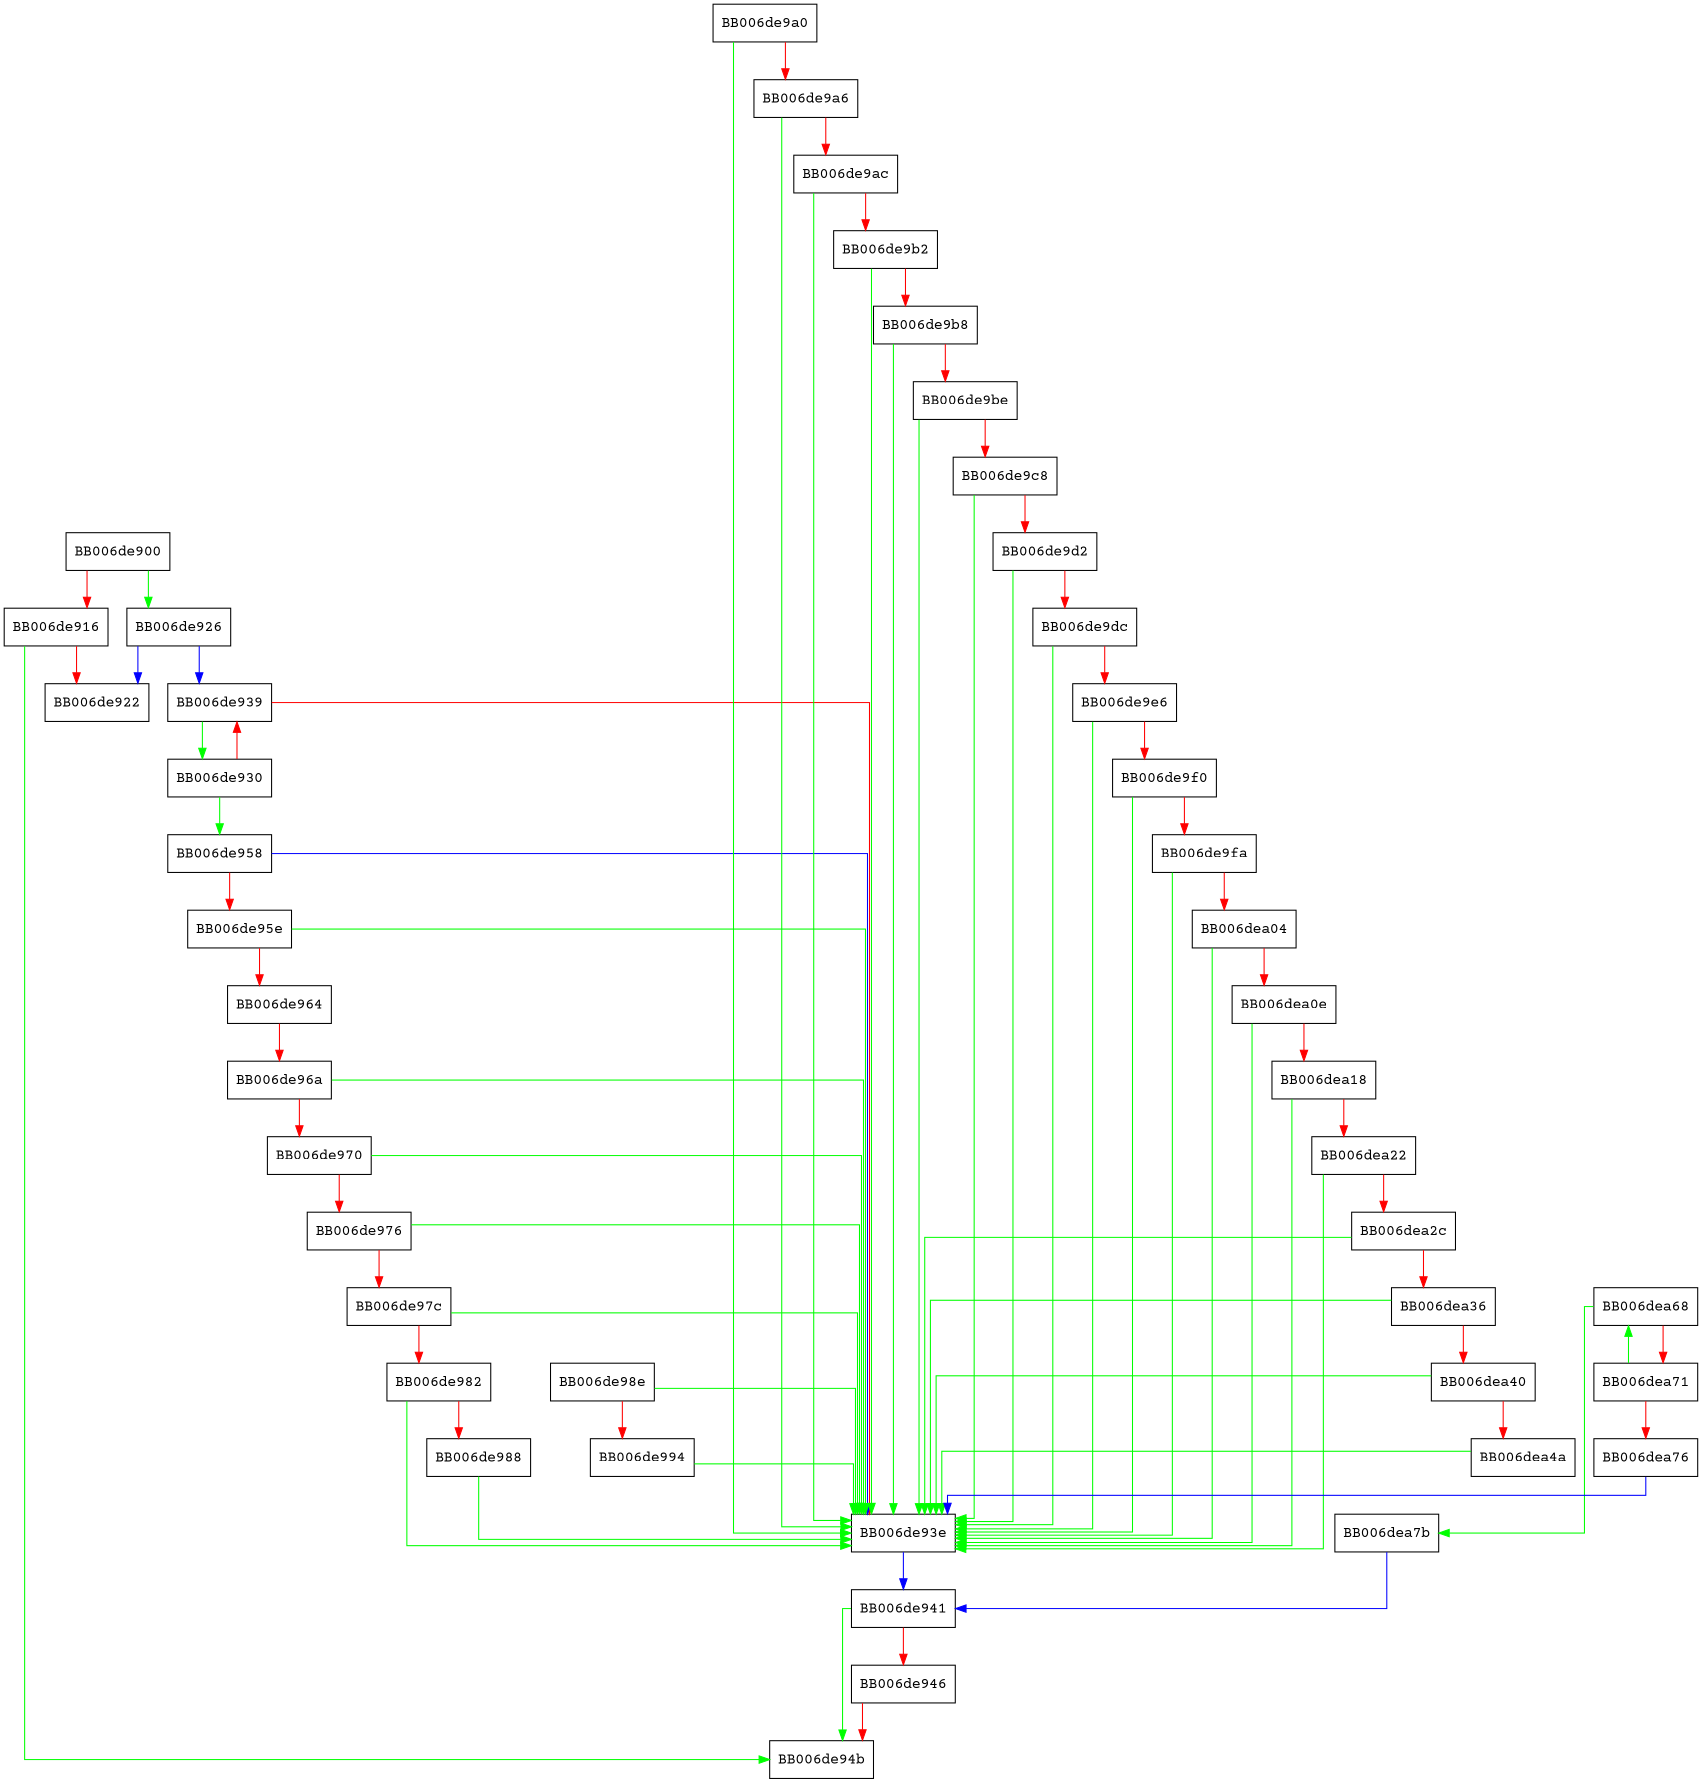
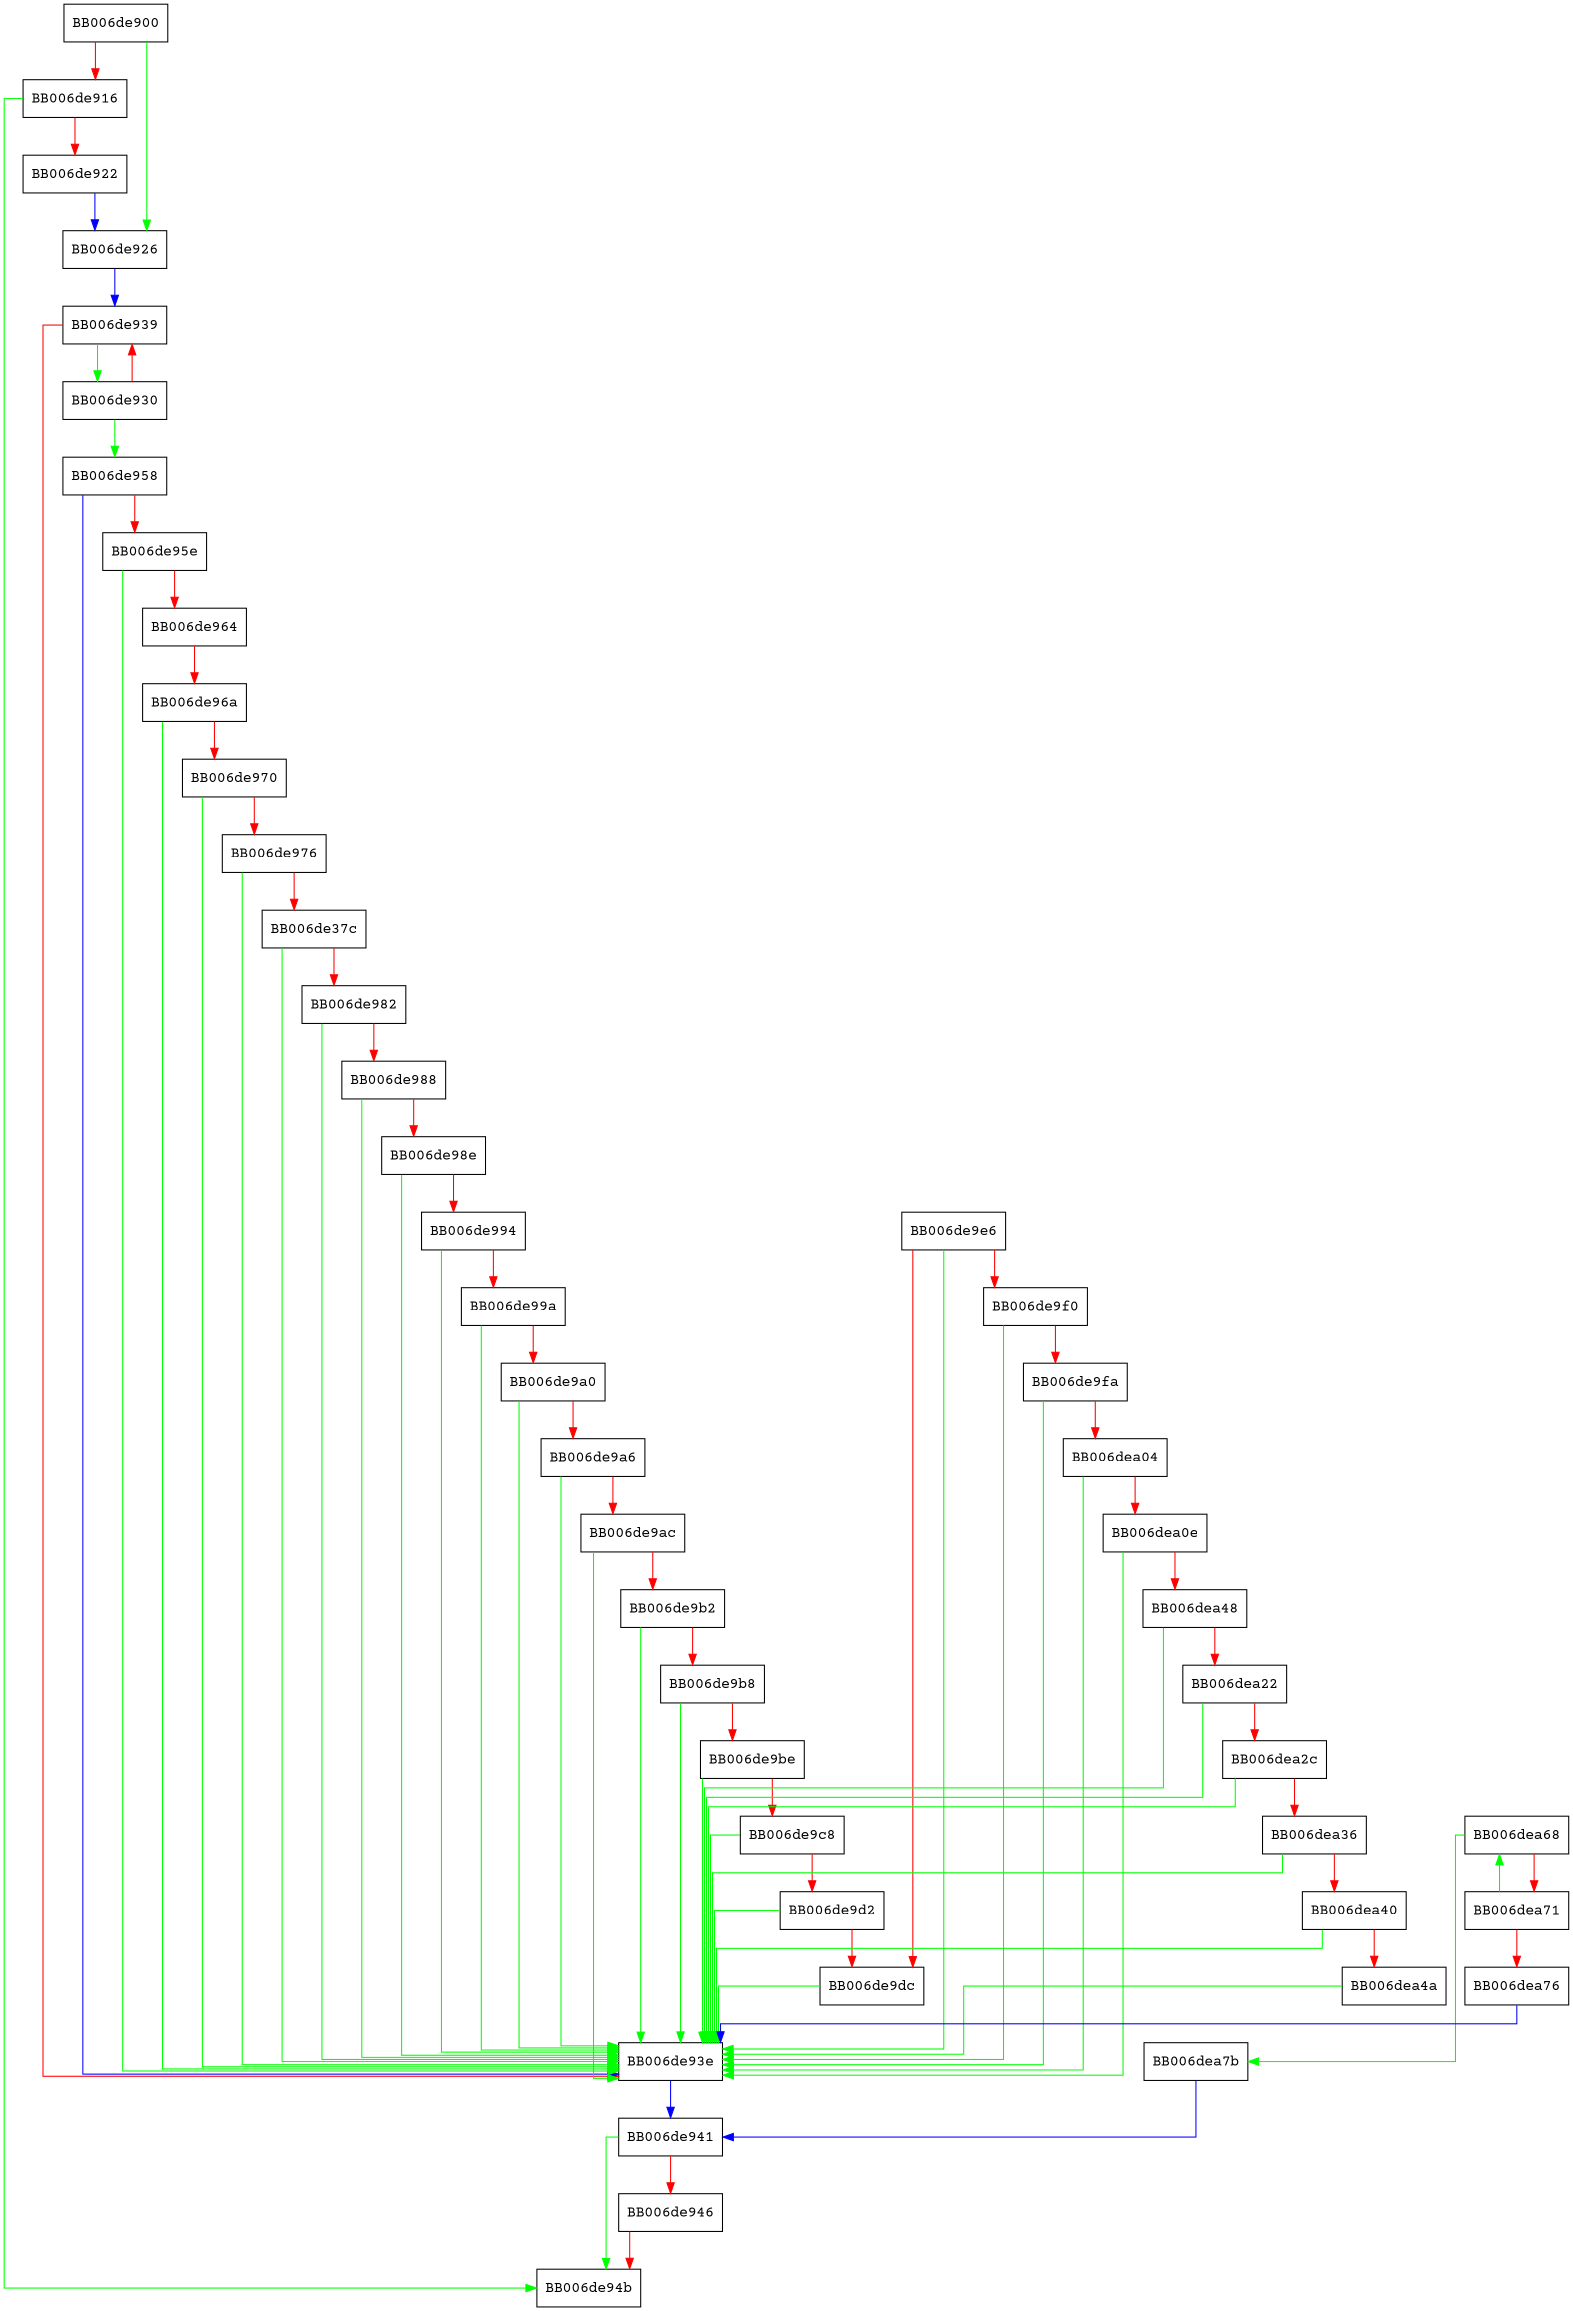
edge "BB006de926" -> "BB006de922": reversed
edge "BB006de9dc" -> "BB006de9e6": reversed
node "BB006dea18": label "BB006dea18" -> "BB006dea48"
edge "BB006de988" -> "BB006de98e": added
node "BB006de97c": label "BB006de97c" -> "BB006de37c"
node "BB006de99a": added
